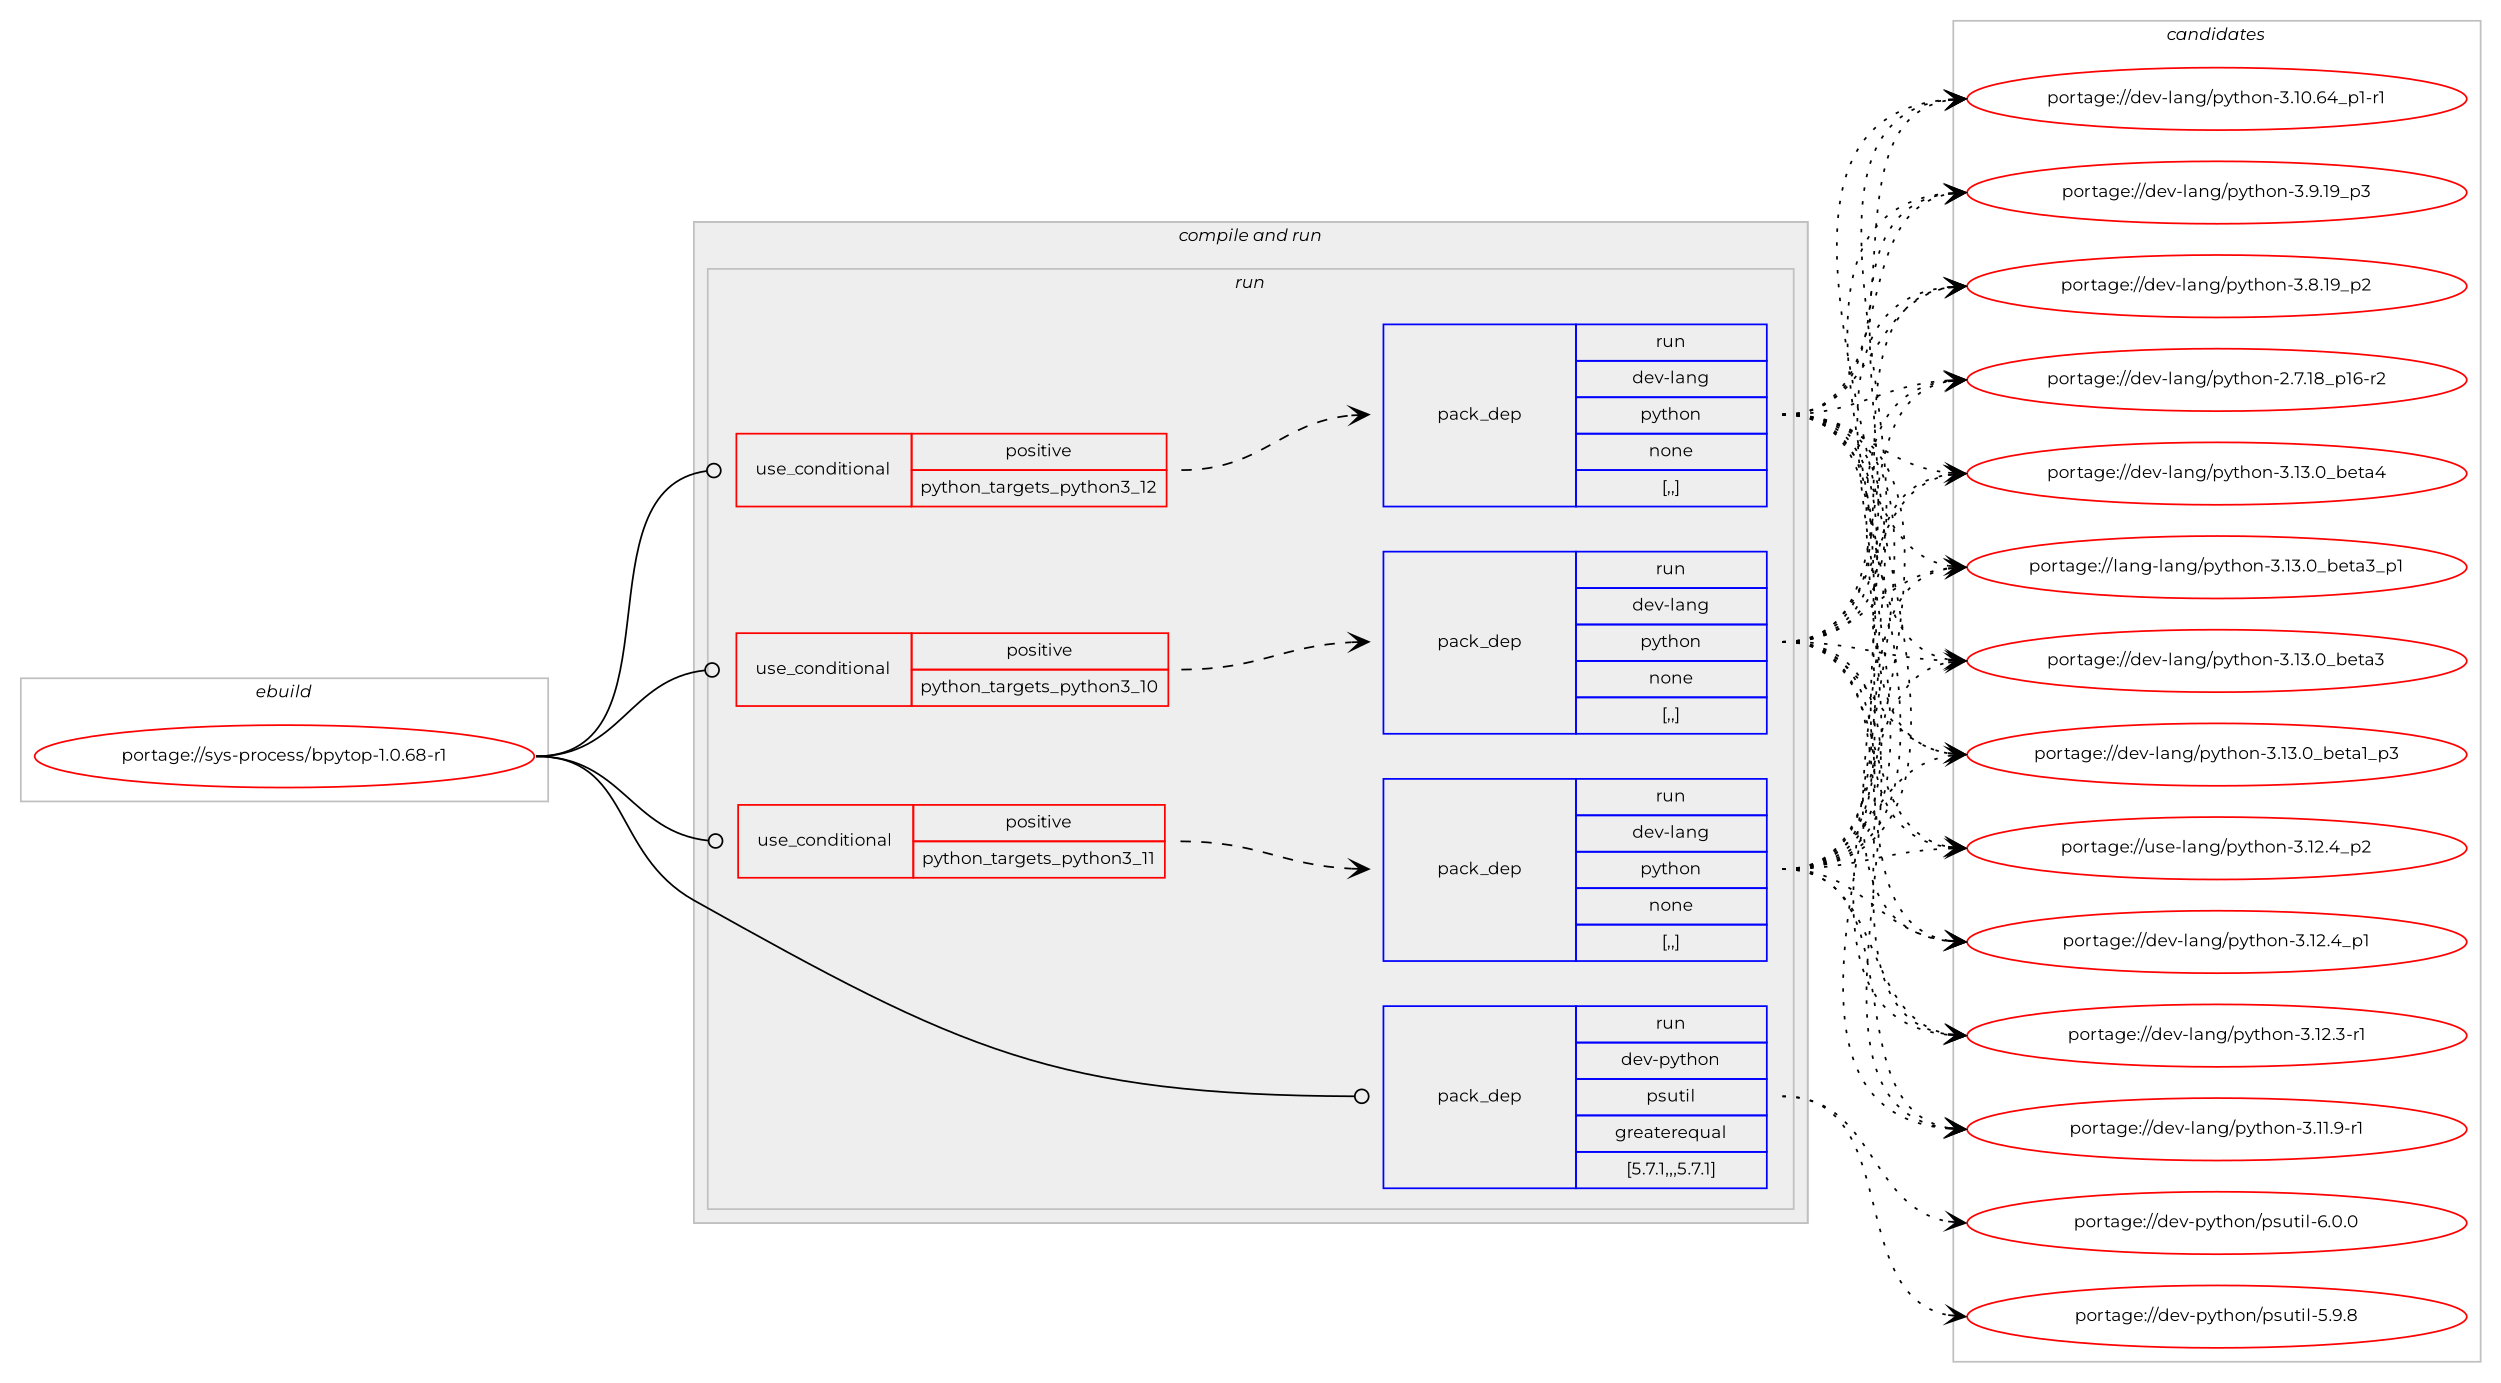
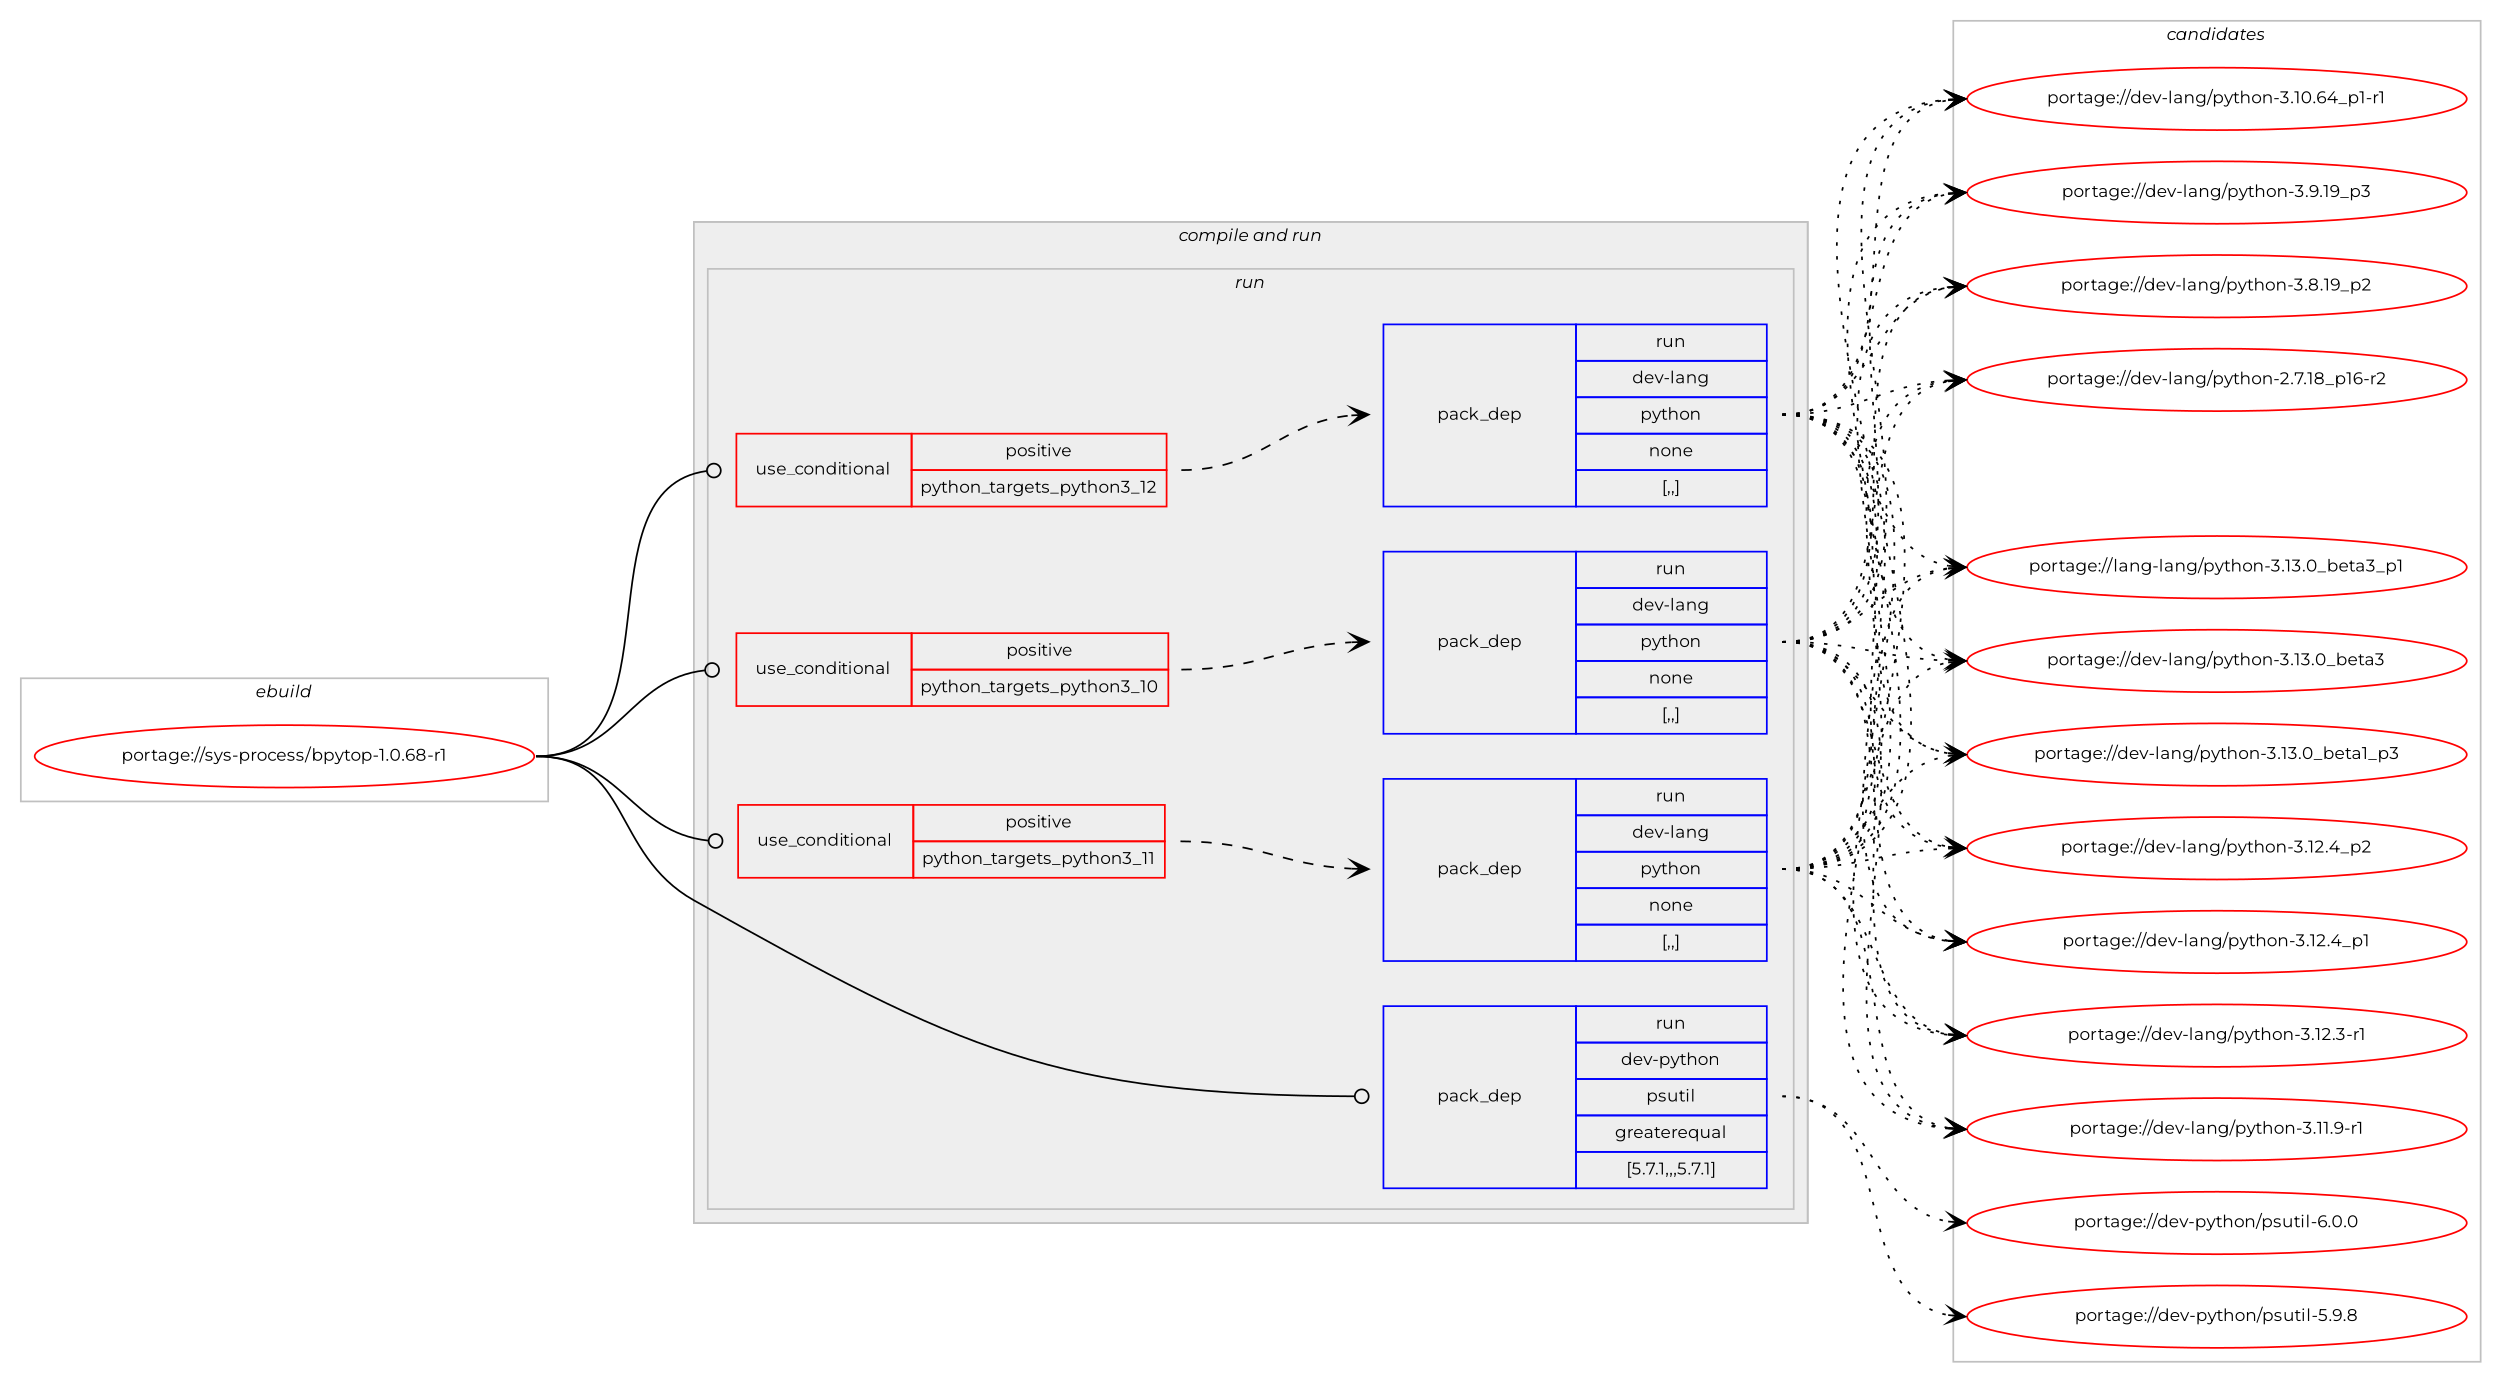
node "portage://dev-lang/python-3.13.0_beta4": removed
node "portage://use-lang/python-3.12.4_p2": label "portage://use-lang/python-3.12.4_p2" -> "portage://dev-lang/python-3.12.4_p2"
